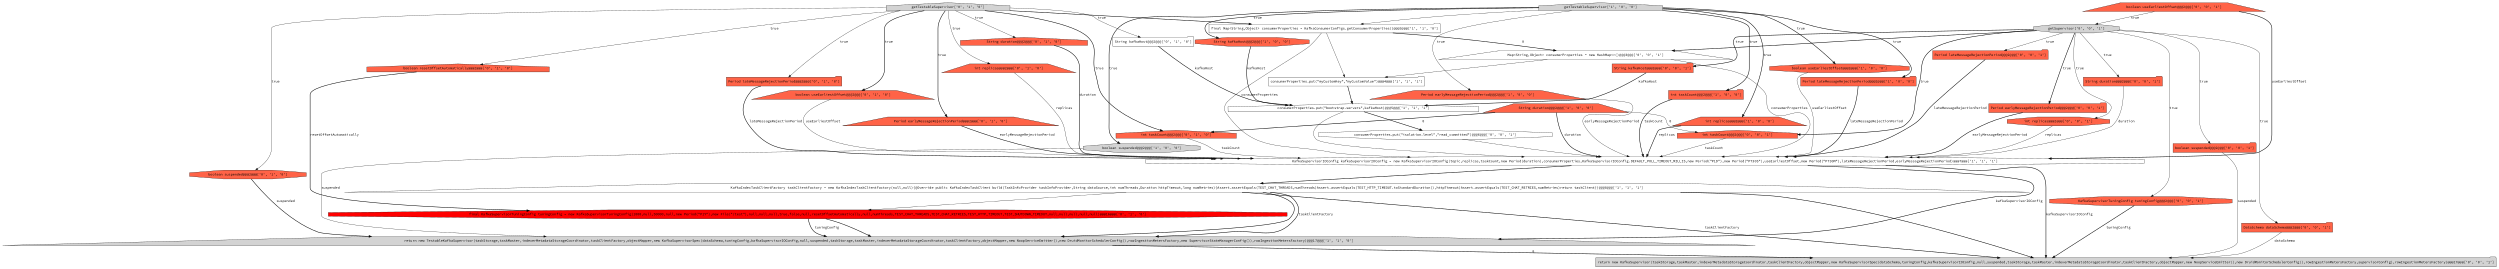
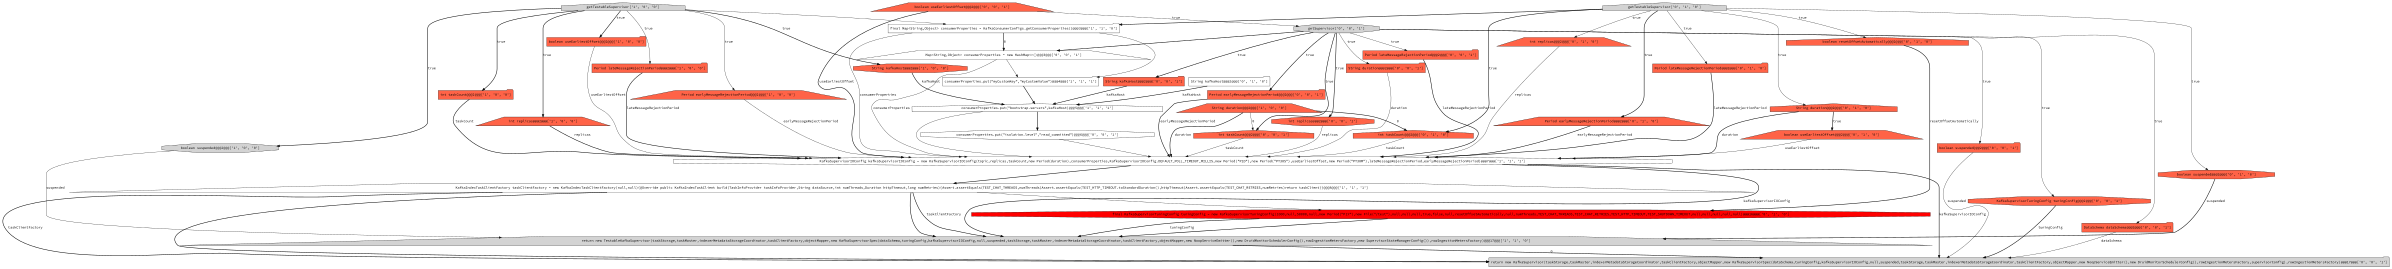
edge "getTestableSupervisor['0', '1', '0']" -> "String kafkaHost@@@2@@@['0', '1', '0']": removed, label "true"
edge "getTestableSupervisor['1', '0', '0']" -> "Period lateMessageRejectionPeriod@@@2@@@['1', '0', '0']": style bold -> solid
edge "getTestableSupervisor['0', '1', '0']" -> "boolean useEarliestOffset@@@2@@@['0', '1', '0']": now "String duration@@@2@@@['0', '1', '0']" -> "boolean useEarliestOffset@@@2@@@['0', '1', '0']"
node "boolean useEarliestOffset@@@2@@@['1', '0', '0']": shape octagon -> folder
edge "getSupervisor['0', '0', '1']" -> "int replicas@@@2@@@['0', '0', '1']": style solid -> bold
